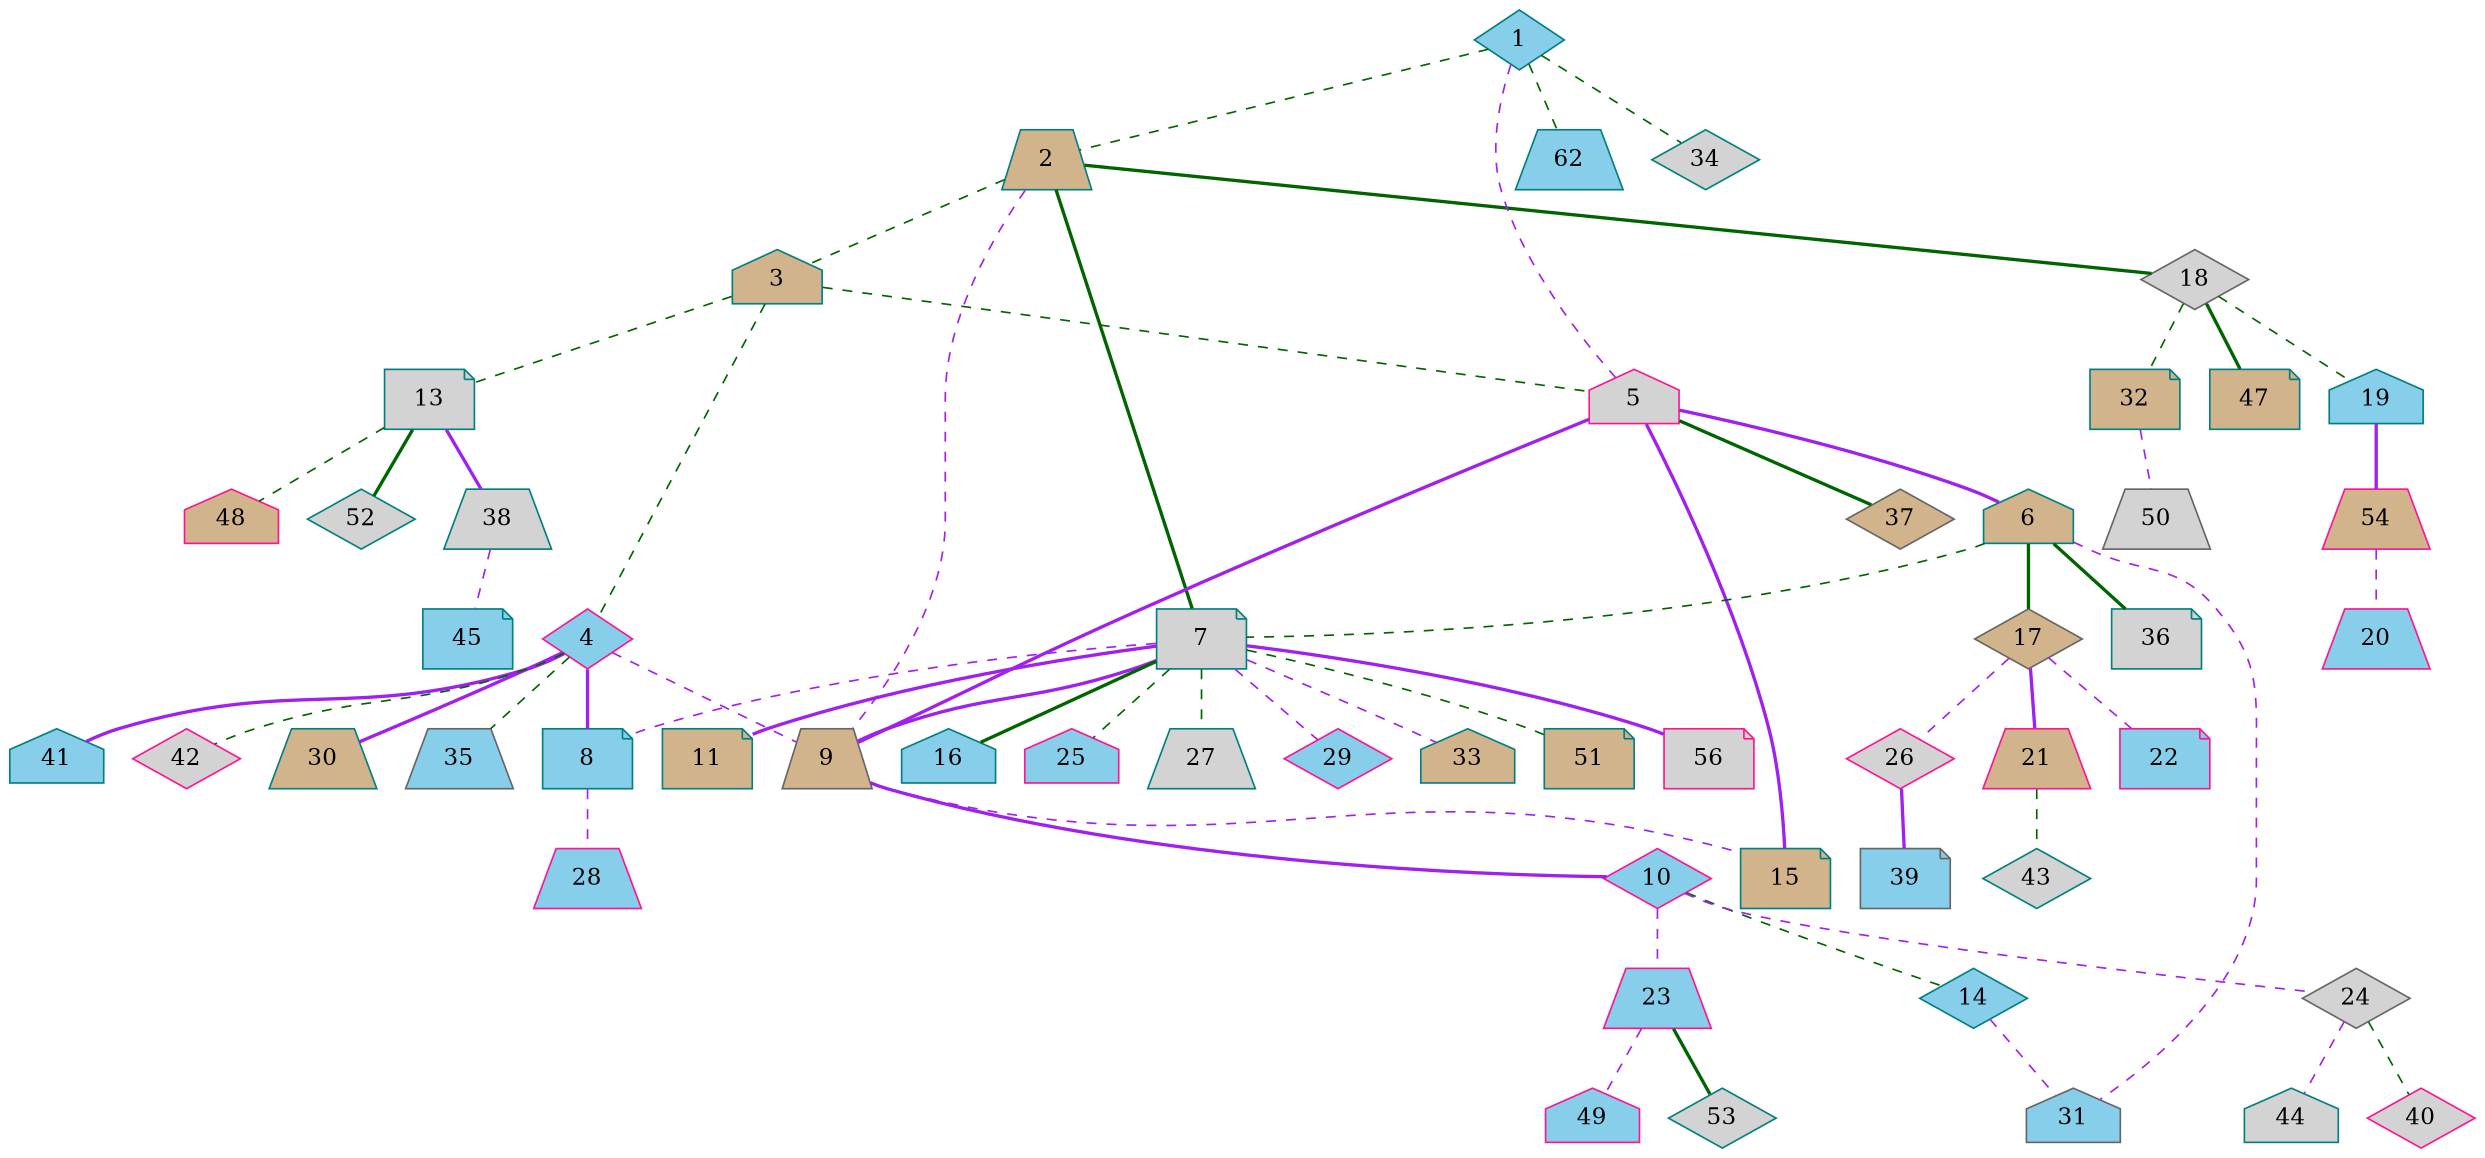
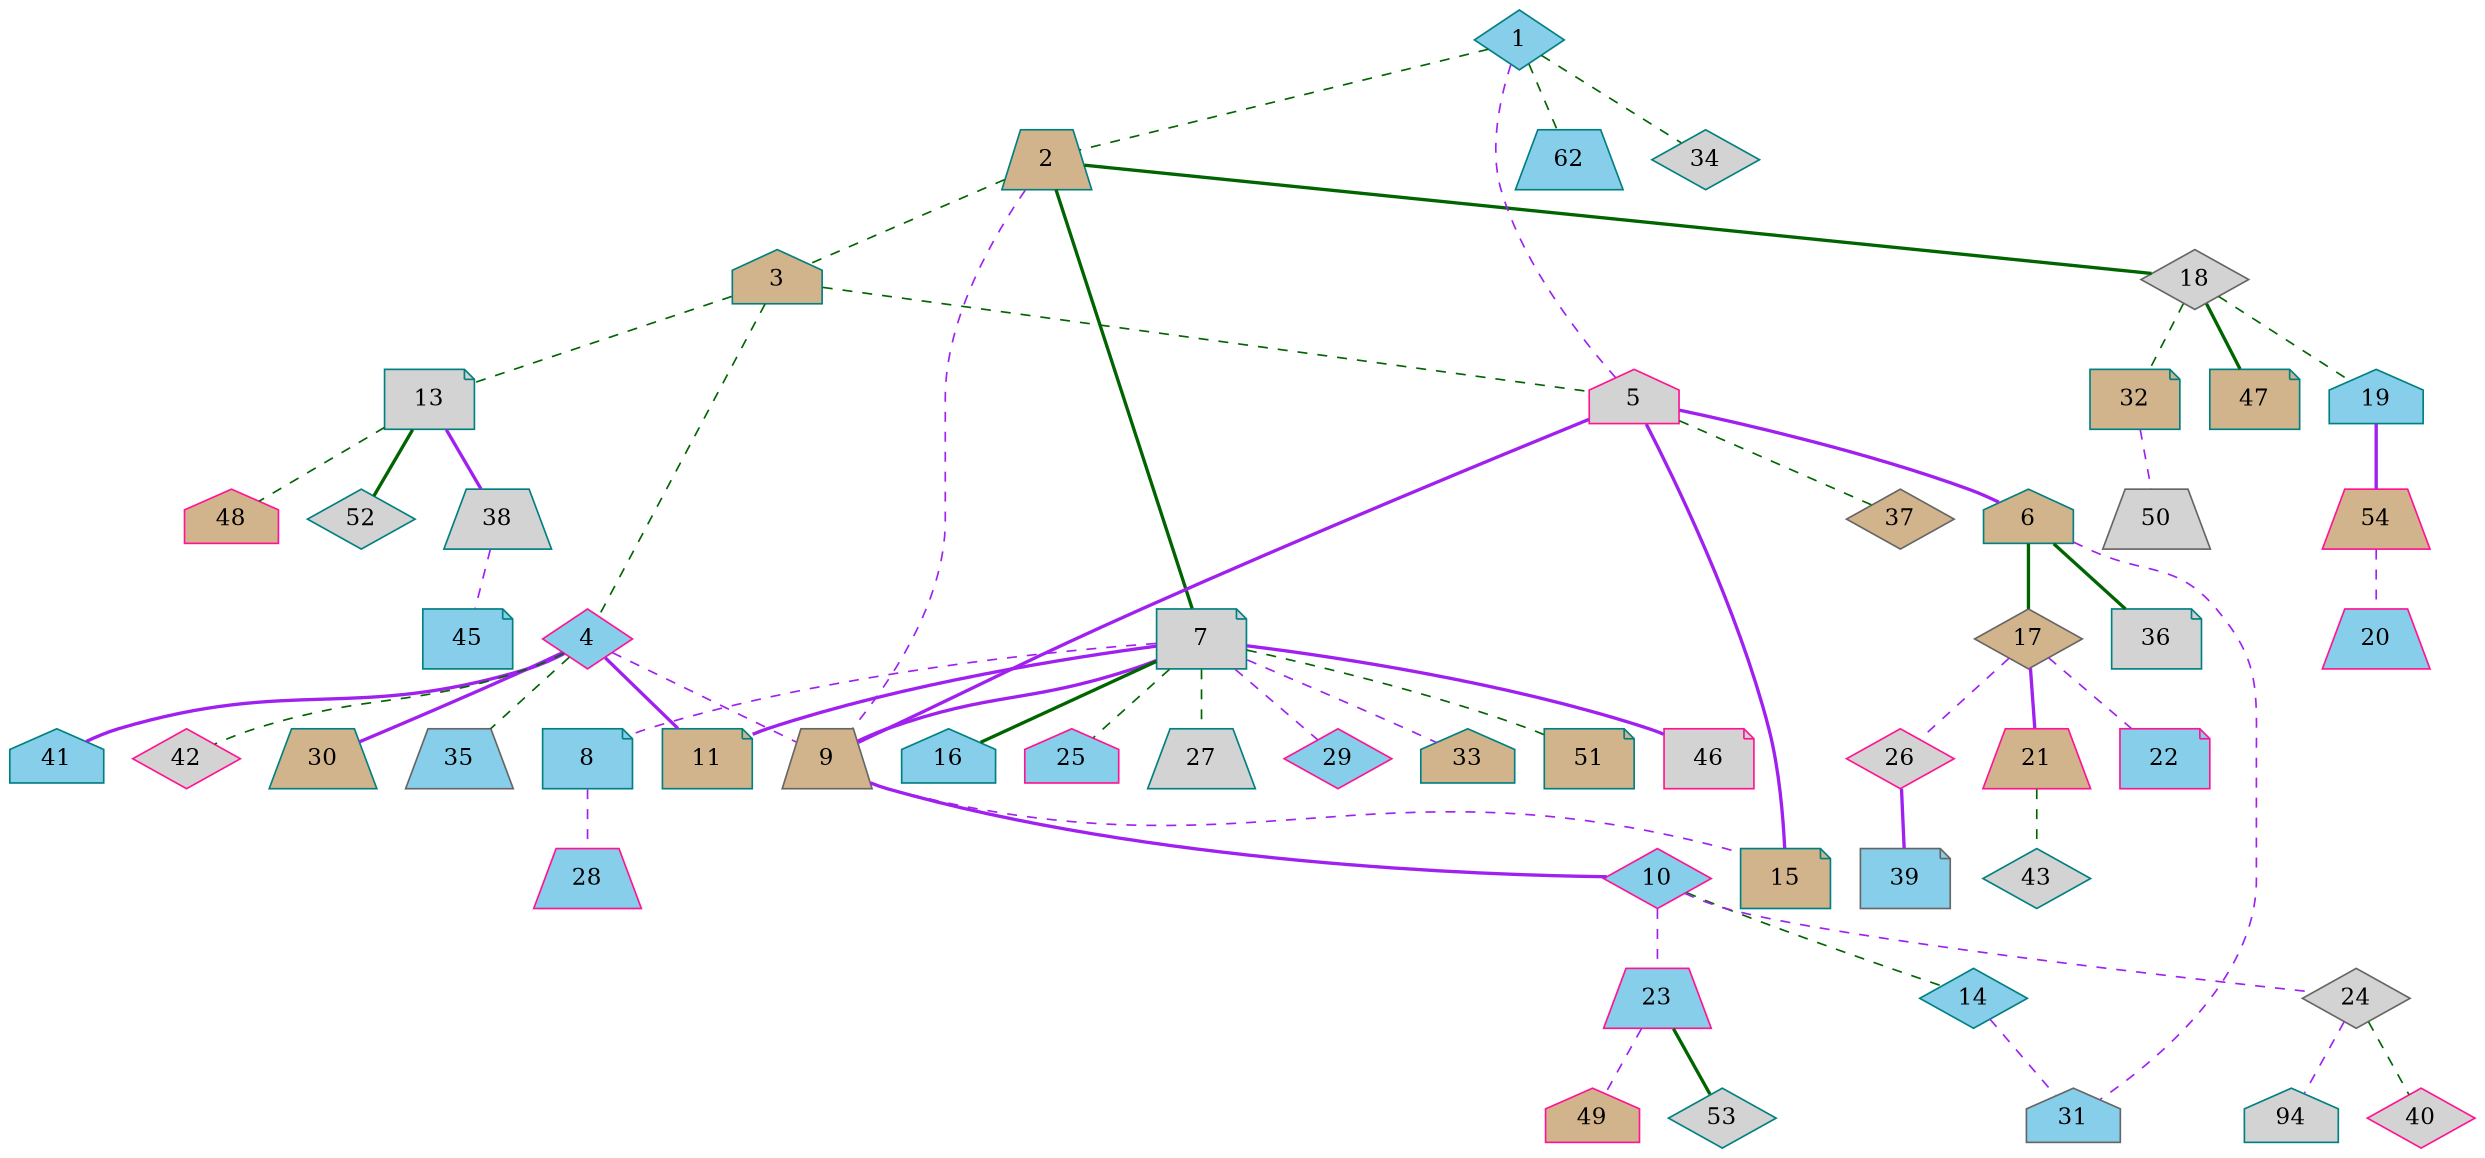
edge "5" -- "37": style bold -> dashed
edge "6" -- "7": removed
edge "4" -- "8": now "4" -- "11"
node "56": label "56" -> "46"
node "49": fillcolor skyblue -> tan
node "44": label "44" -> "94"
